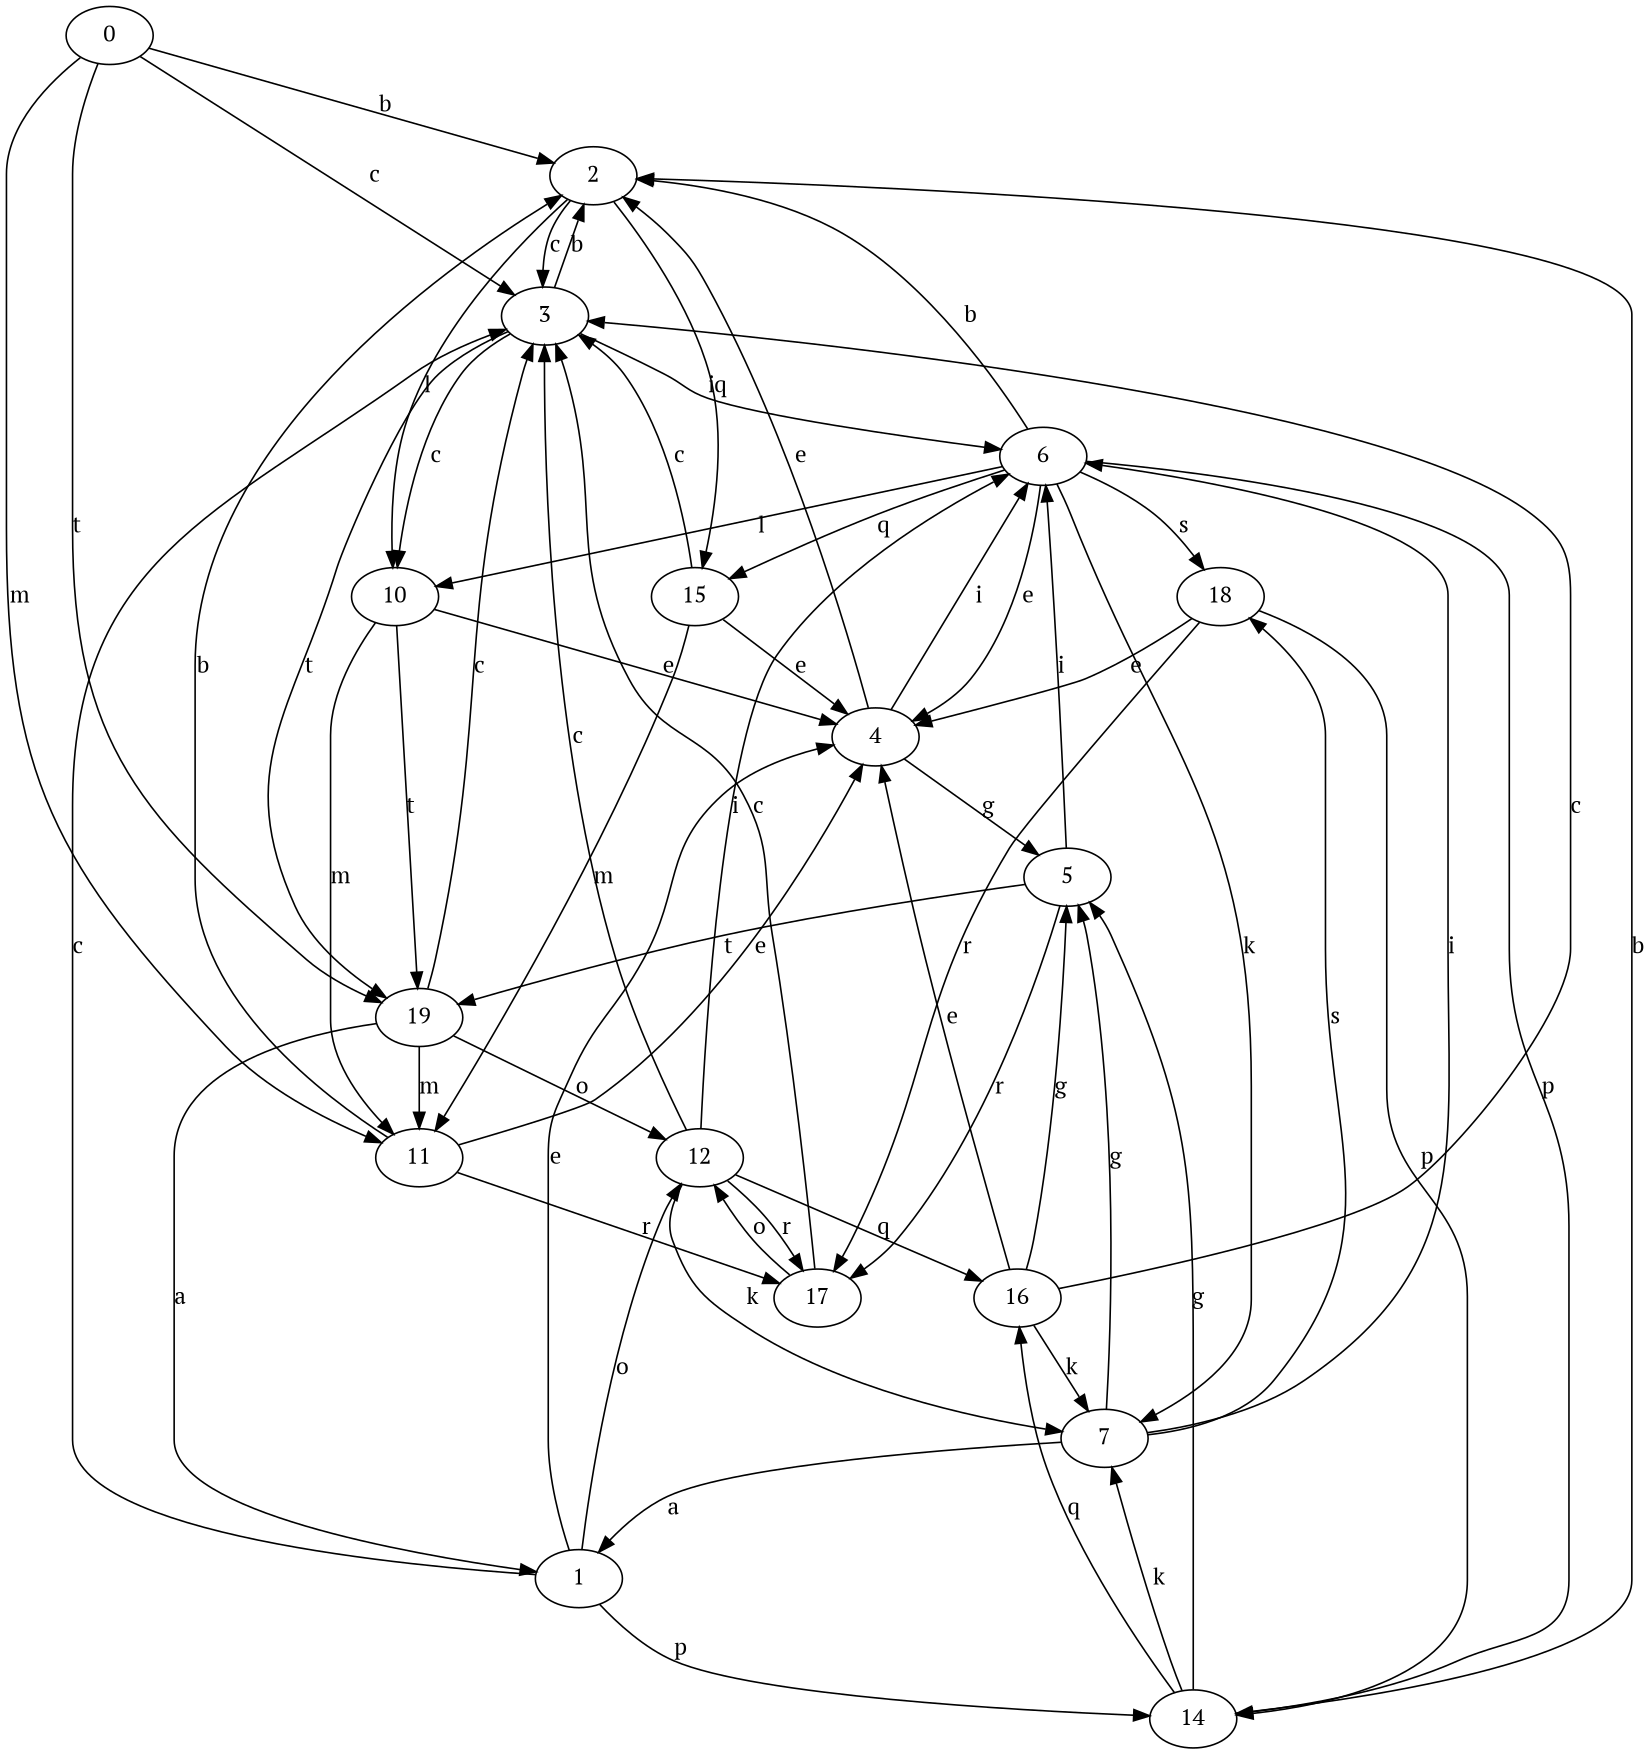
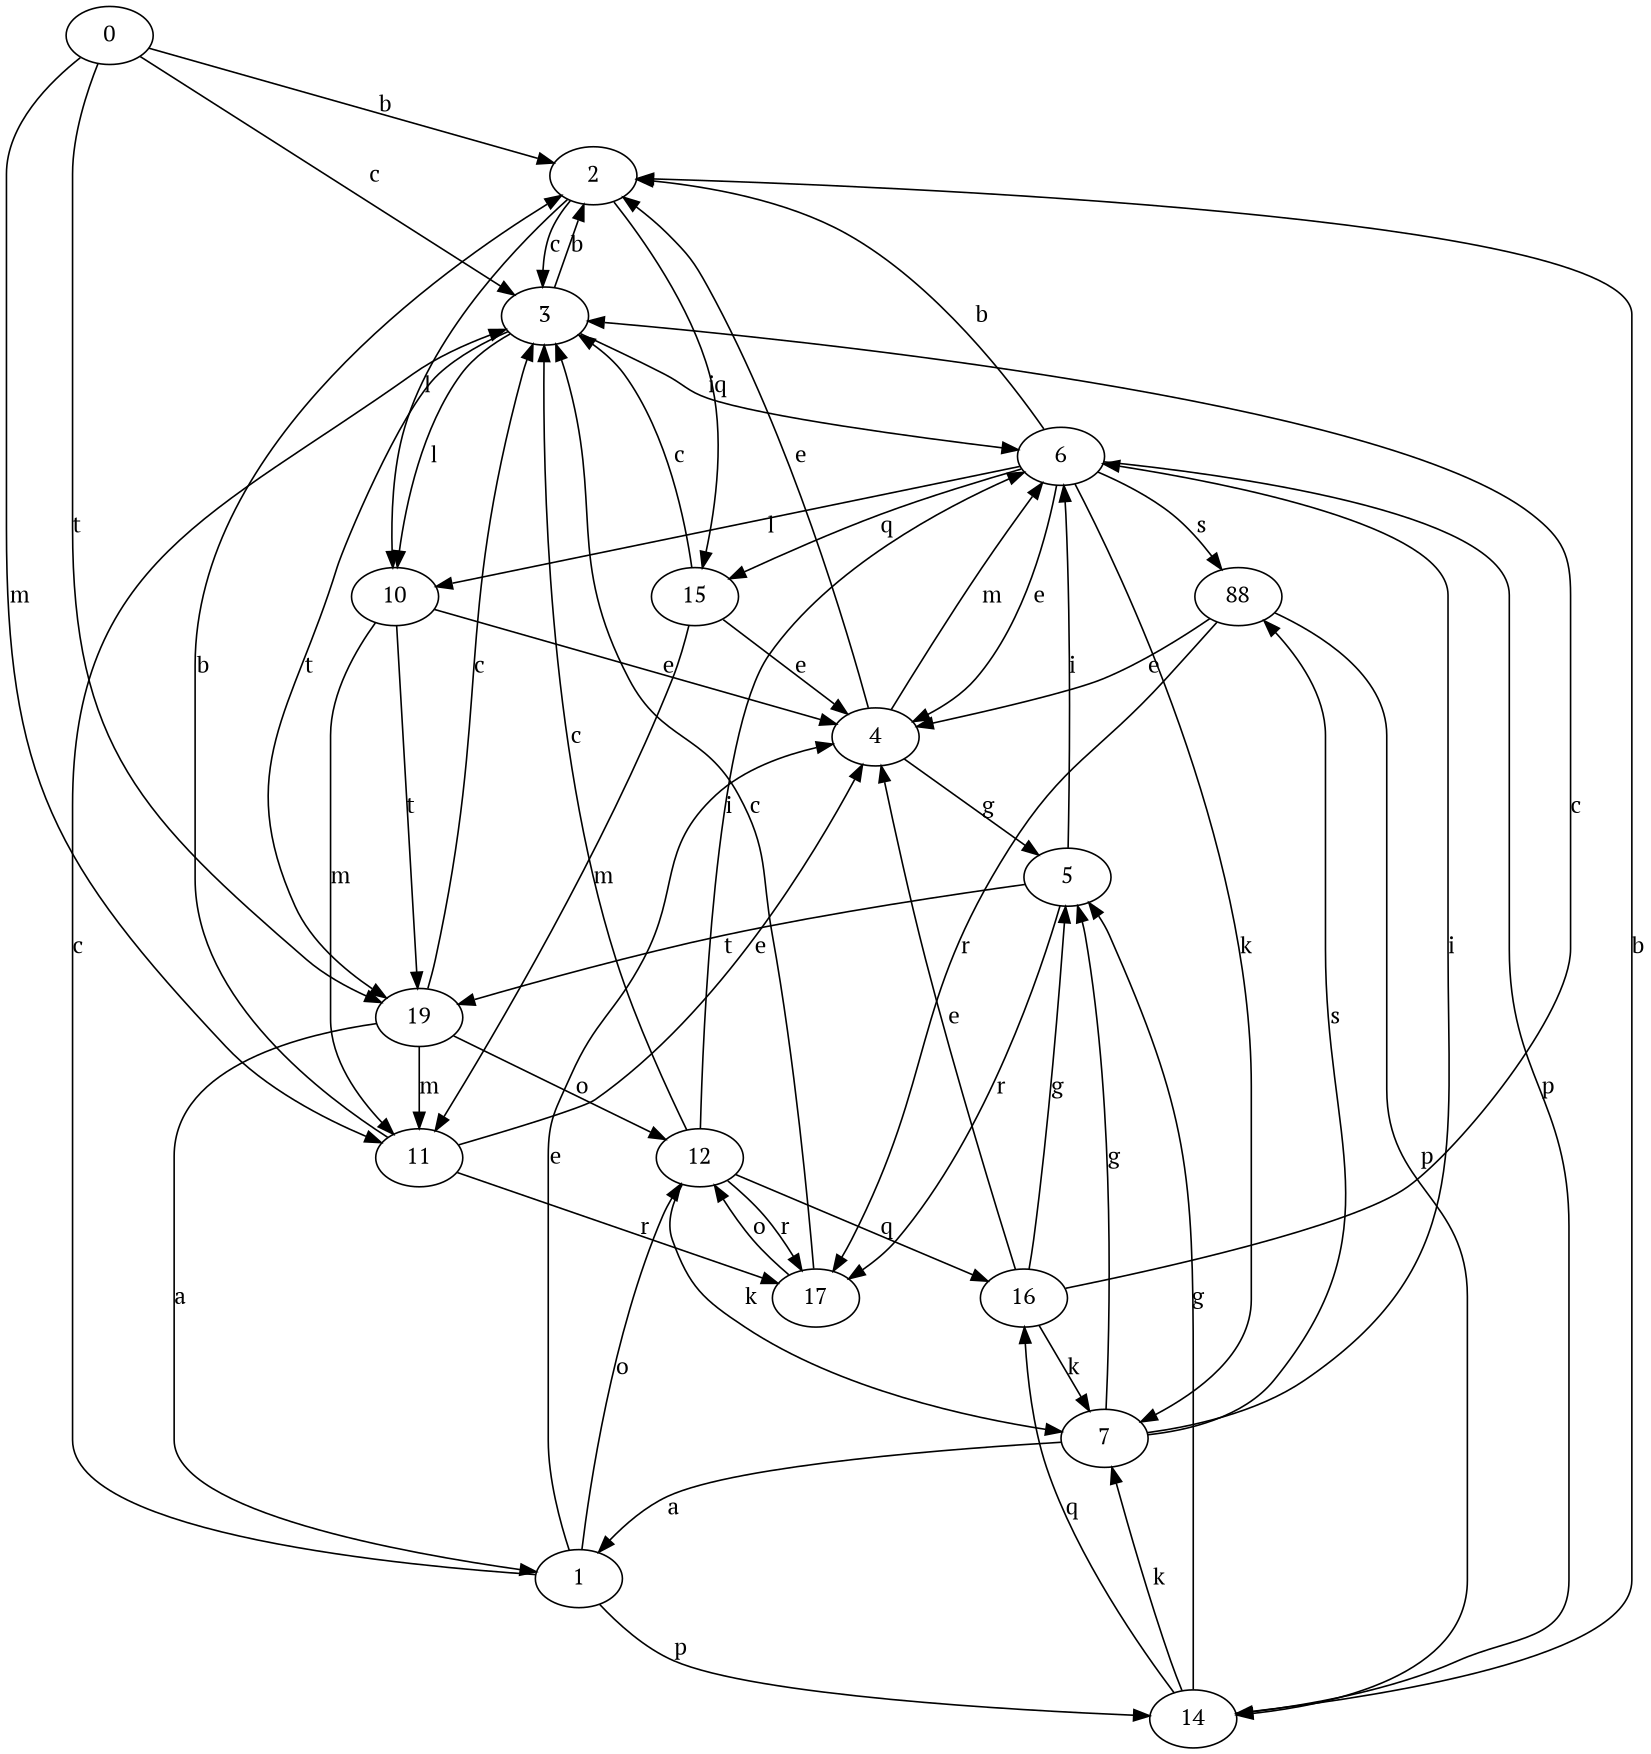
edge "3" -> "10": label "c" -> "l"
edge "4" -> "6": label "i" -> "m"
node "18": label "18" -> "88"
